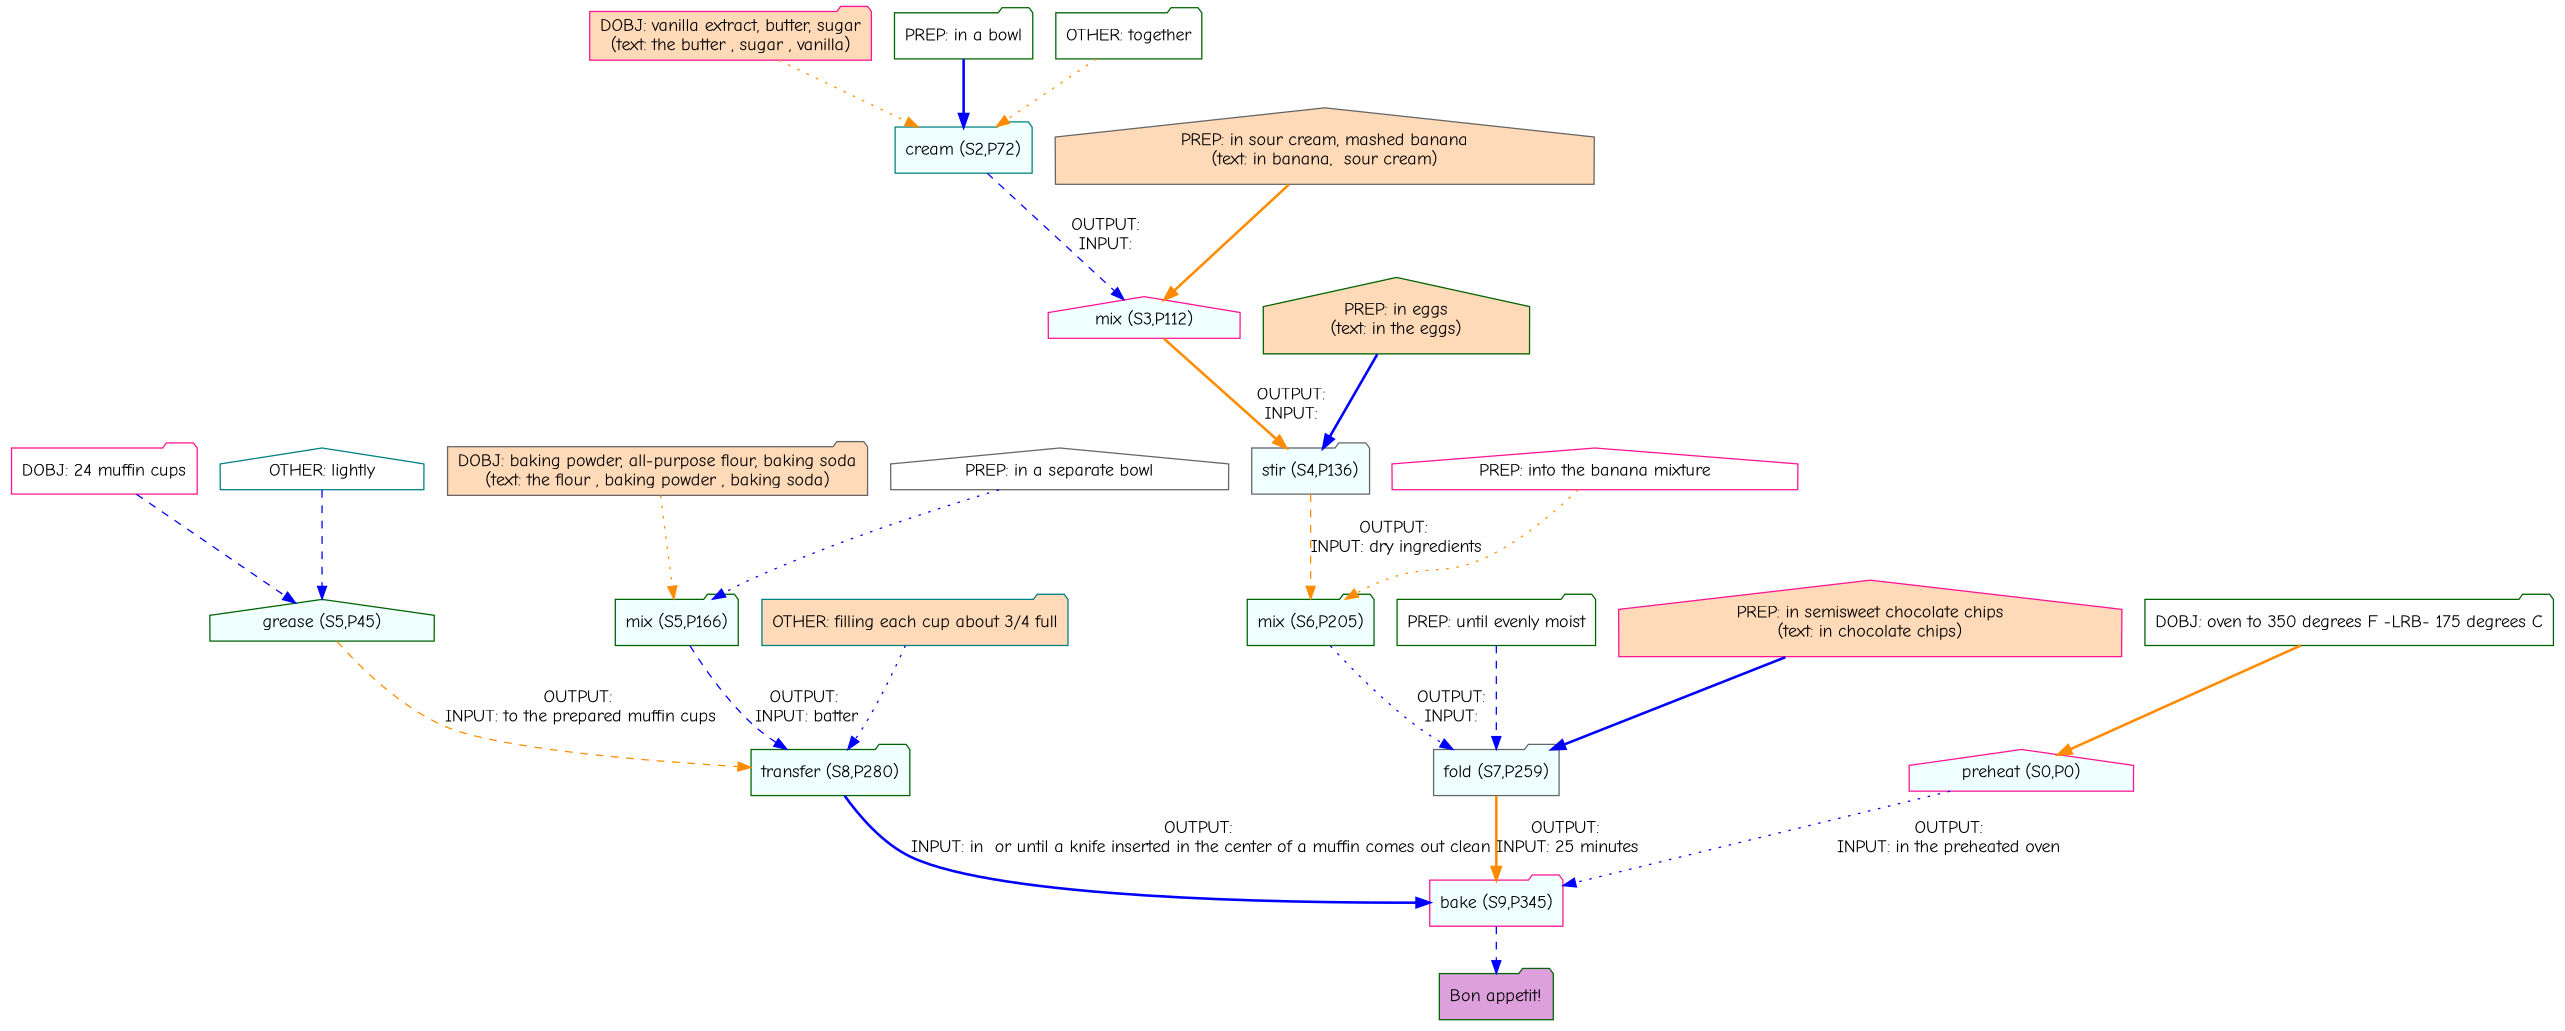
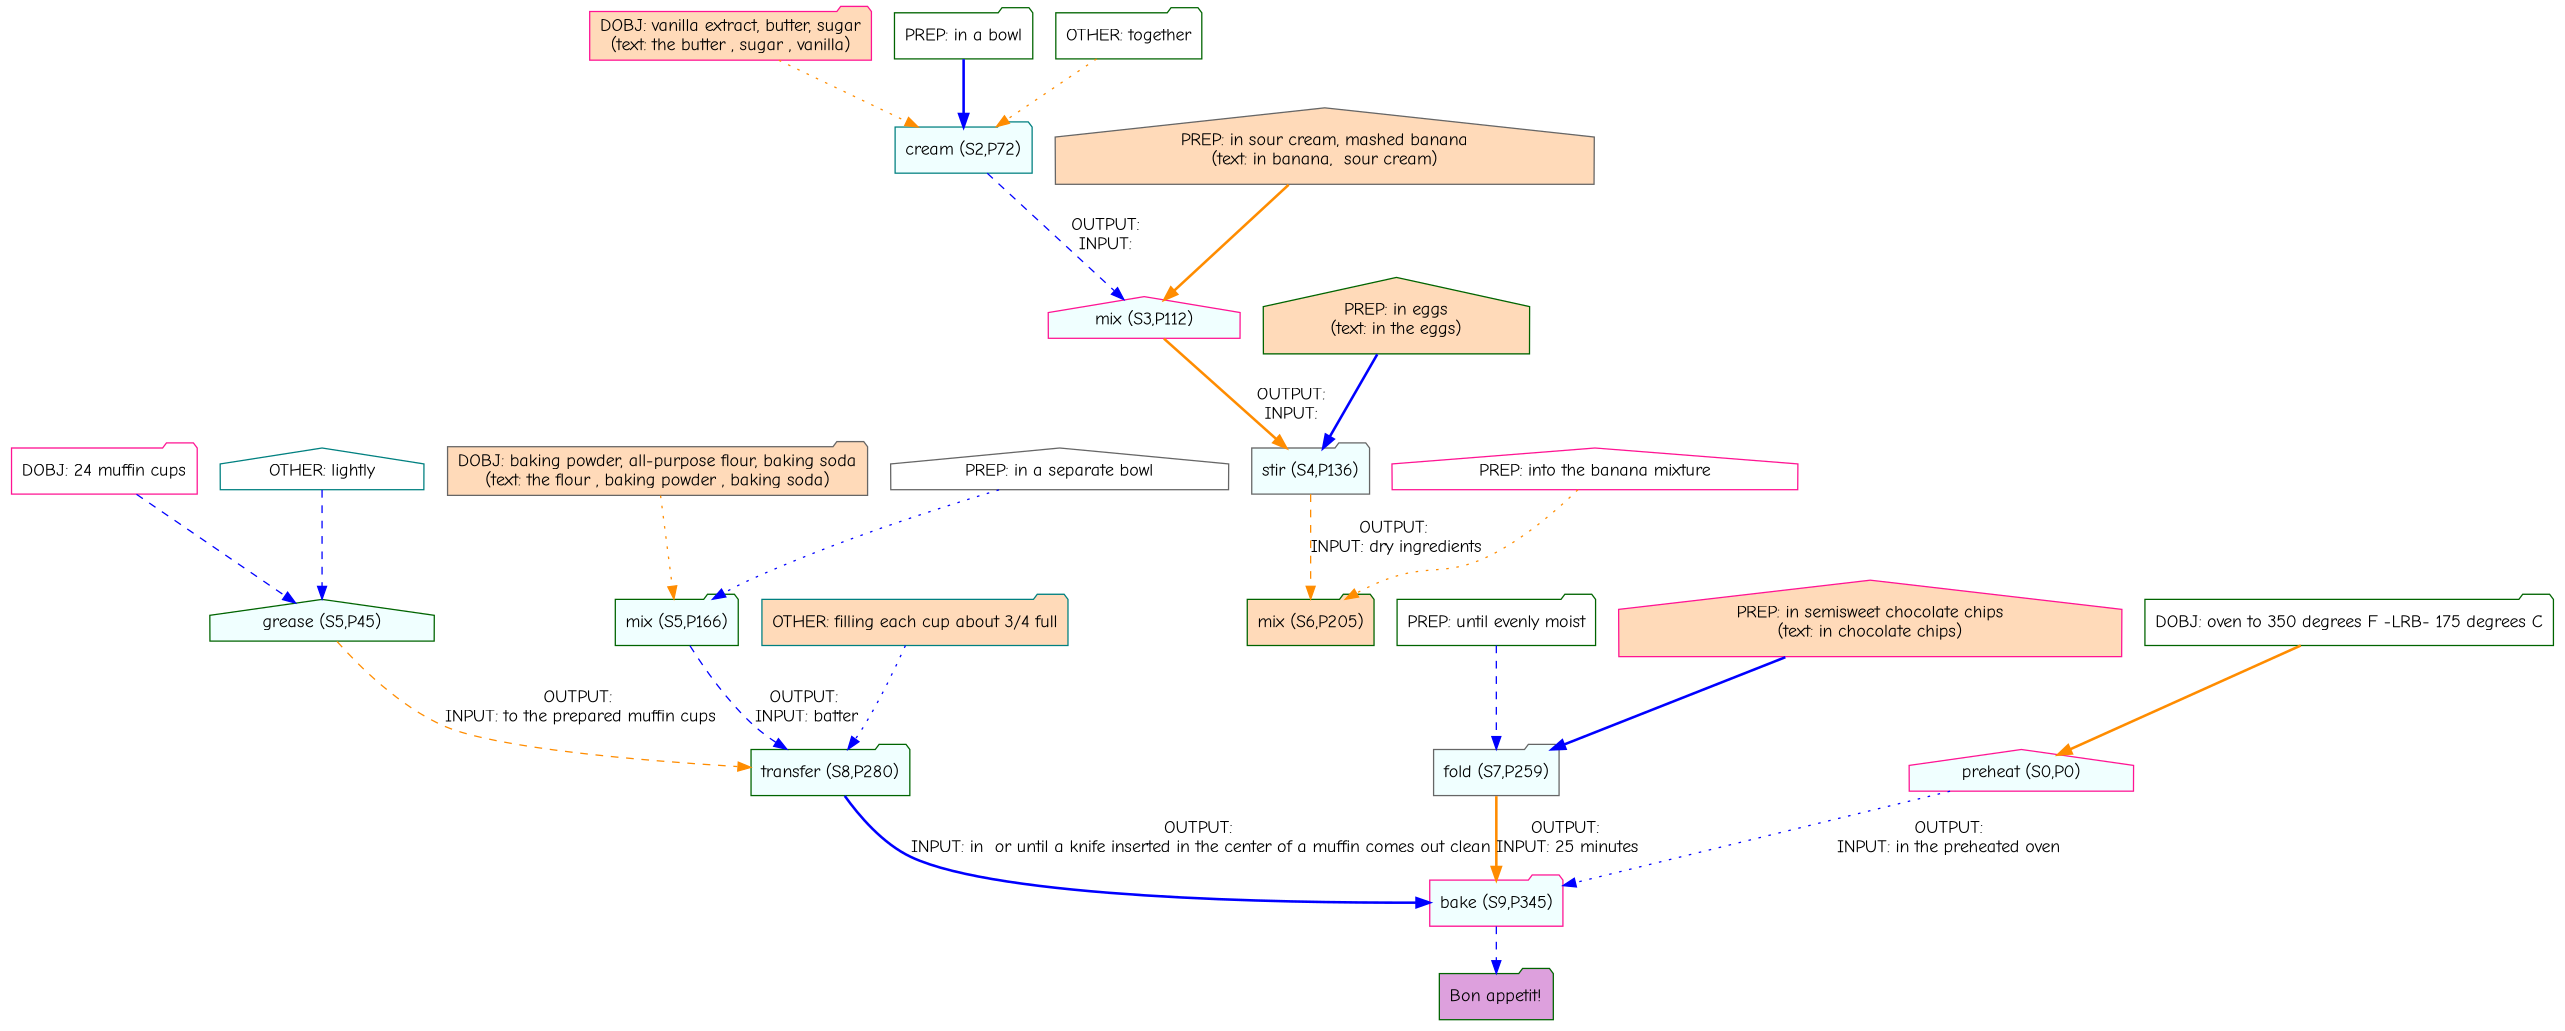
node "mix (S6,P205)": fillcolor azure -> peachpuff
edge "mix (S6,P205)" -> "fold (S7,P259)": removed, label "OUTPUT: INPUT:"
